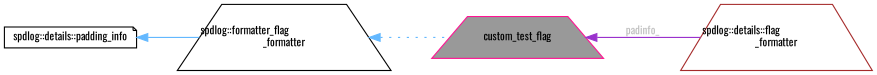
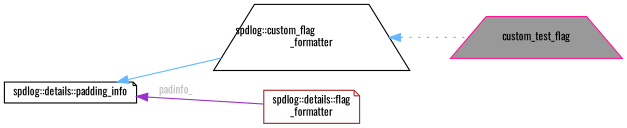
node "spdlog::formatter_flag _formatter": label "spdlog::formatter_flag _formatter" -> "spdlog::custom_flag _formatter"
edge "spdlog::details::flag _formatter" -> "custom_test_flag": now "spdlog::details::flag _formatter" -> "spdlog::details::padding_info"
node "spdlog::details::flag _formatter": shape trapezium -> note
